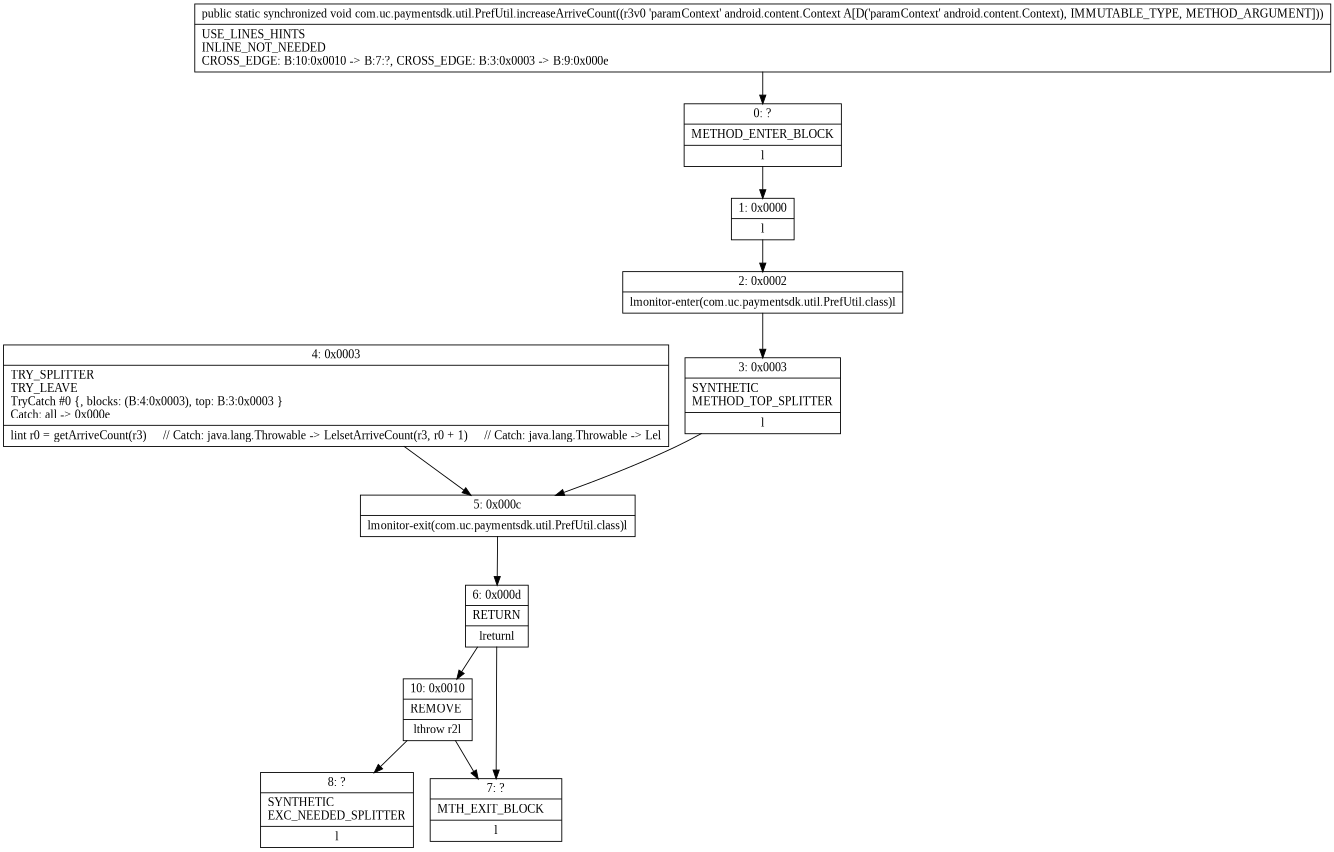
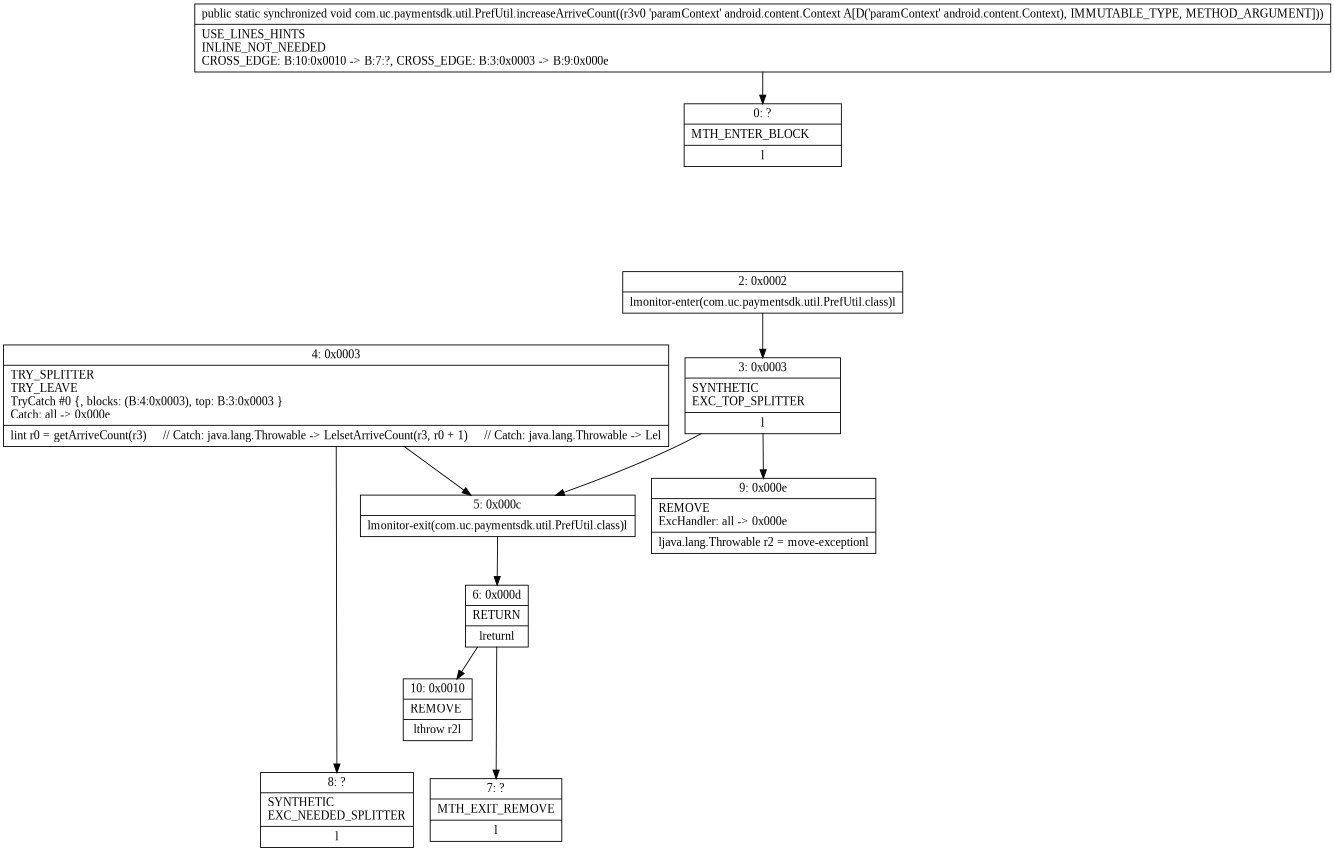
node "0: ?": text "METHOD_ENTER_BLOCK" -> "MTH_ENTER_BLOCK"
node "1: 0x0000": removed
node "3: 0x0003": text "METHOD_TOP_SPLITTER" -> "EXC_TOP_SPLITTER"
node "9: 0x000e": added
edge "10: 0x0010" -> "8: ?": now "4: 0x0003" -> "8: ?"
edge "10: 0x0010" -> "7: ?": removed
node "7: ?": text "MTH_EXIT_BLOCK" -> "MTH_EXIT_REMOVE"
